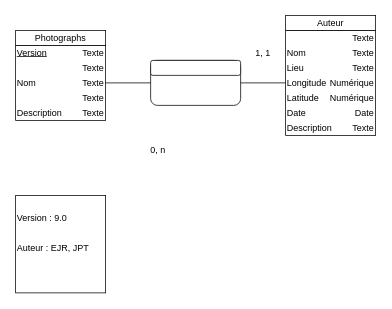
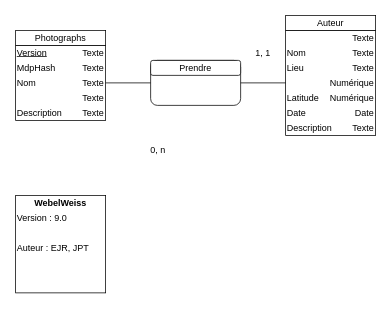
node "MdpHash": added
node "Prendre": added
node "Longitude": removed
node "WebelWeiss": added
